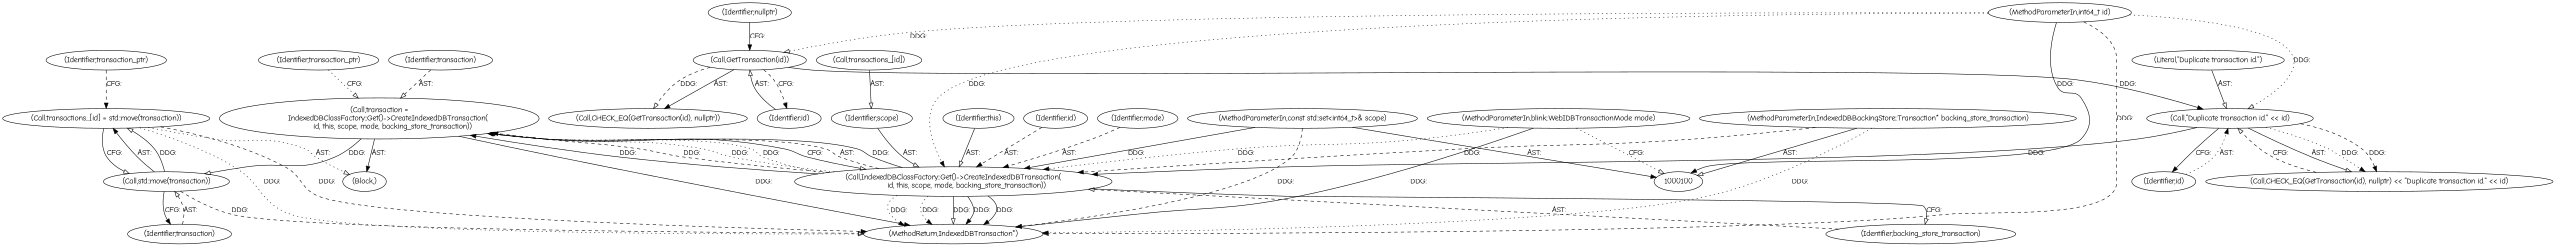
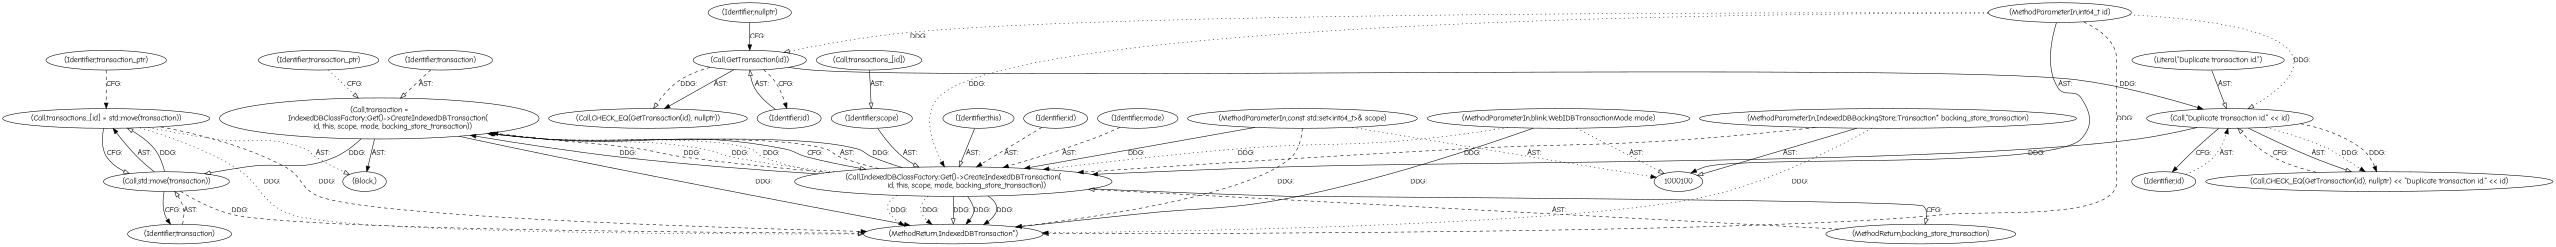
edge "(MethodParameterIn,int64_t id)" -> "1000100": label "DDG: " -> "AST: "
edge "(MethodParameterIn,const std::set<int64_t>& scope)" -> "1000100": style solid -> dotted
edge "(MethodParameterIn,blink::WebIDBTransactionMode mode)" -> "1000100": label "CFG: " -> "AST: "
node "(Identifier,backing_store_transaction)": label "(Identifier,backing_store_transaction)" -> "(MethodReturn,backing_store_transaction)"
